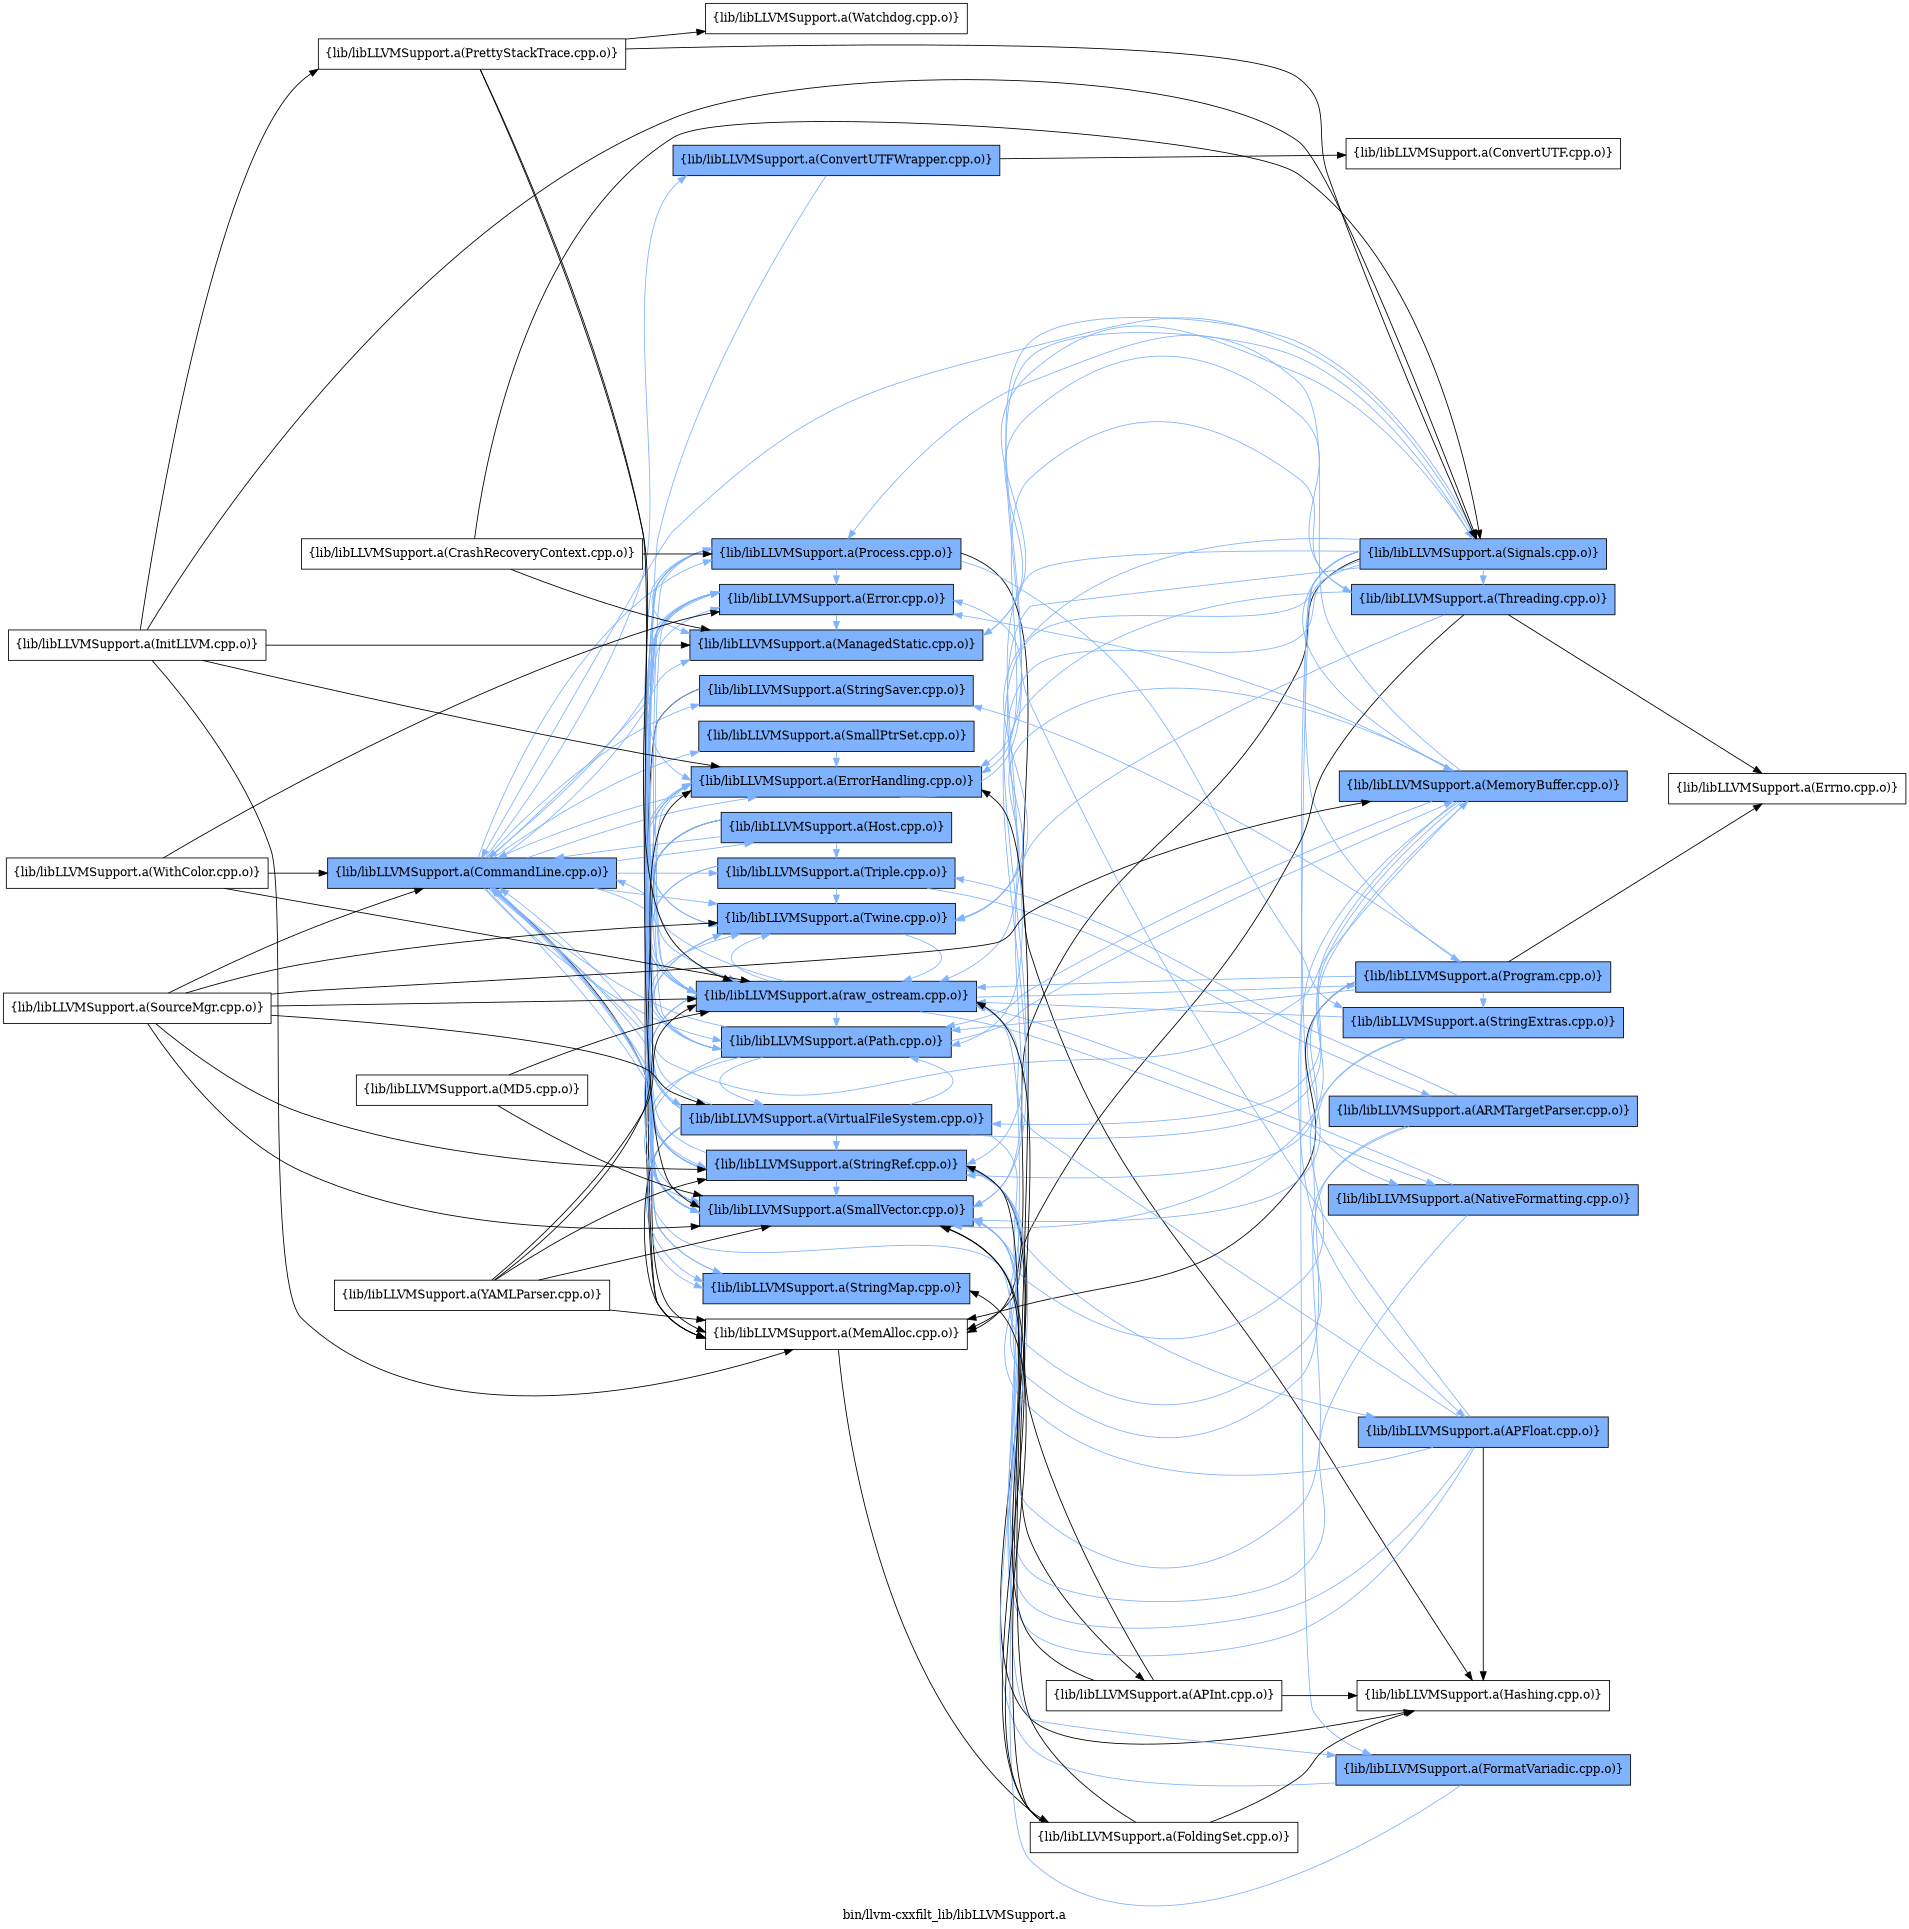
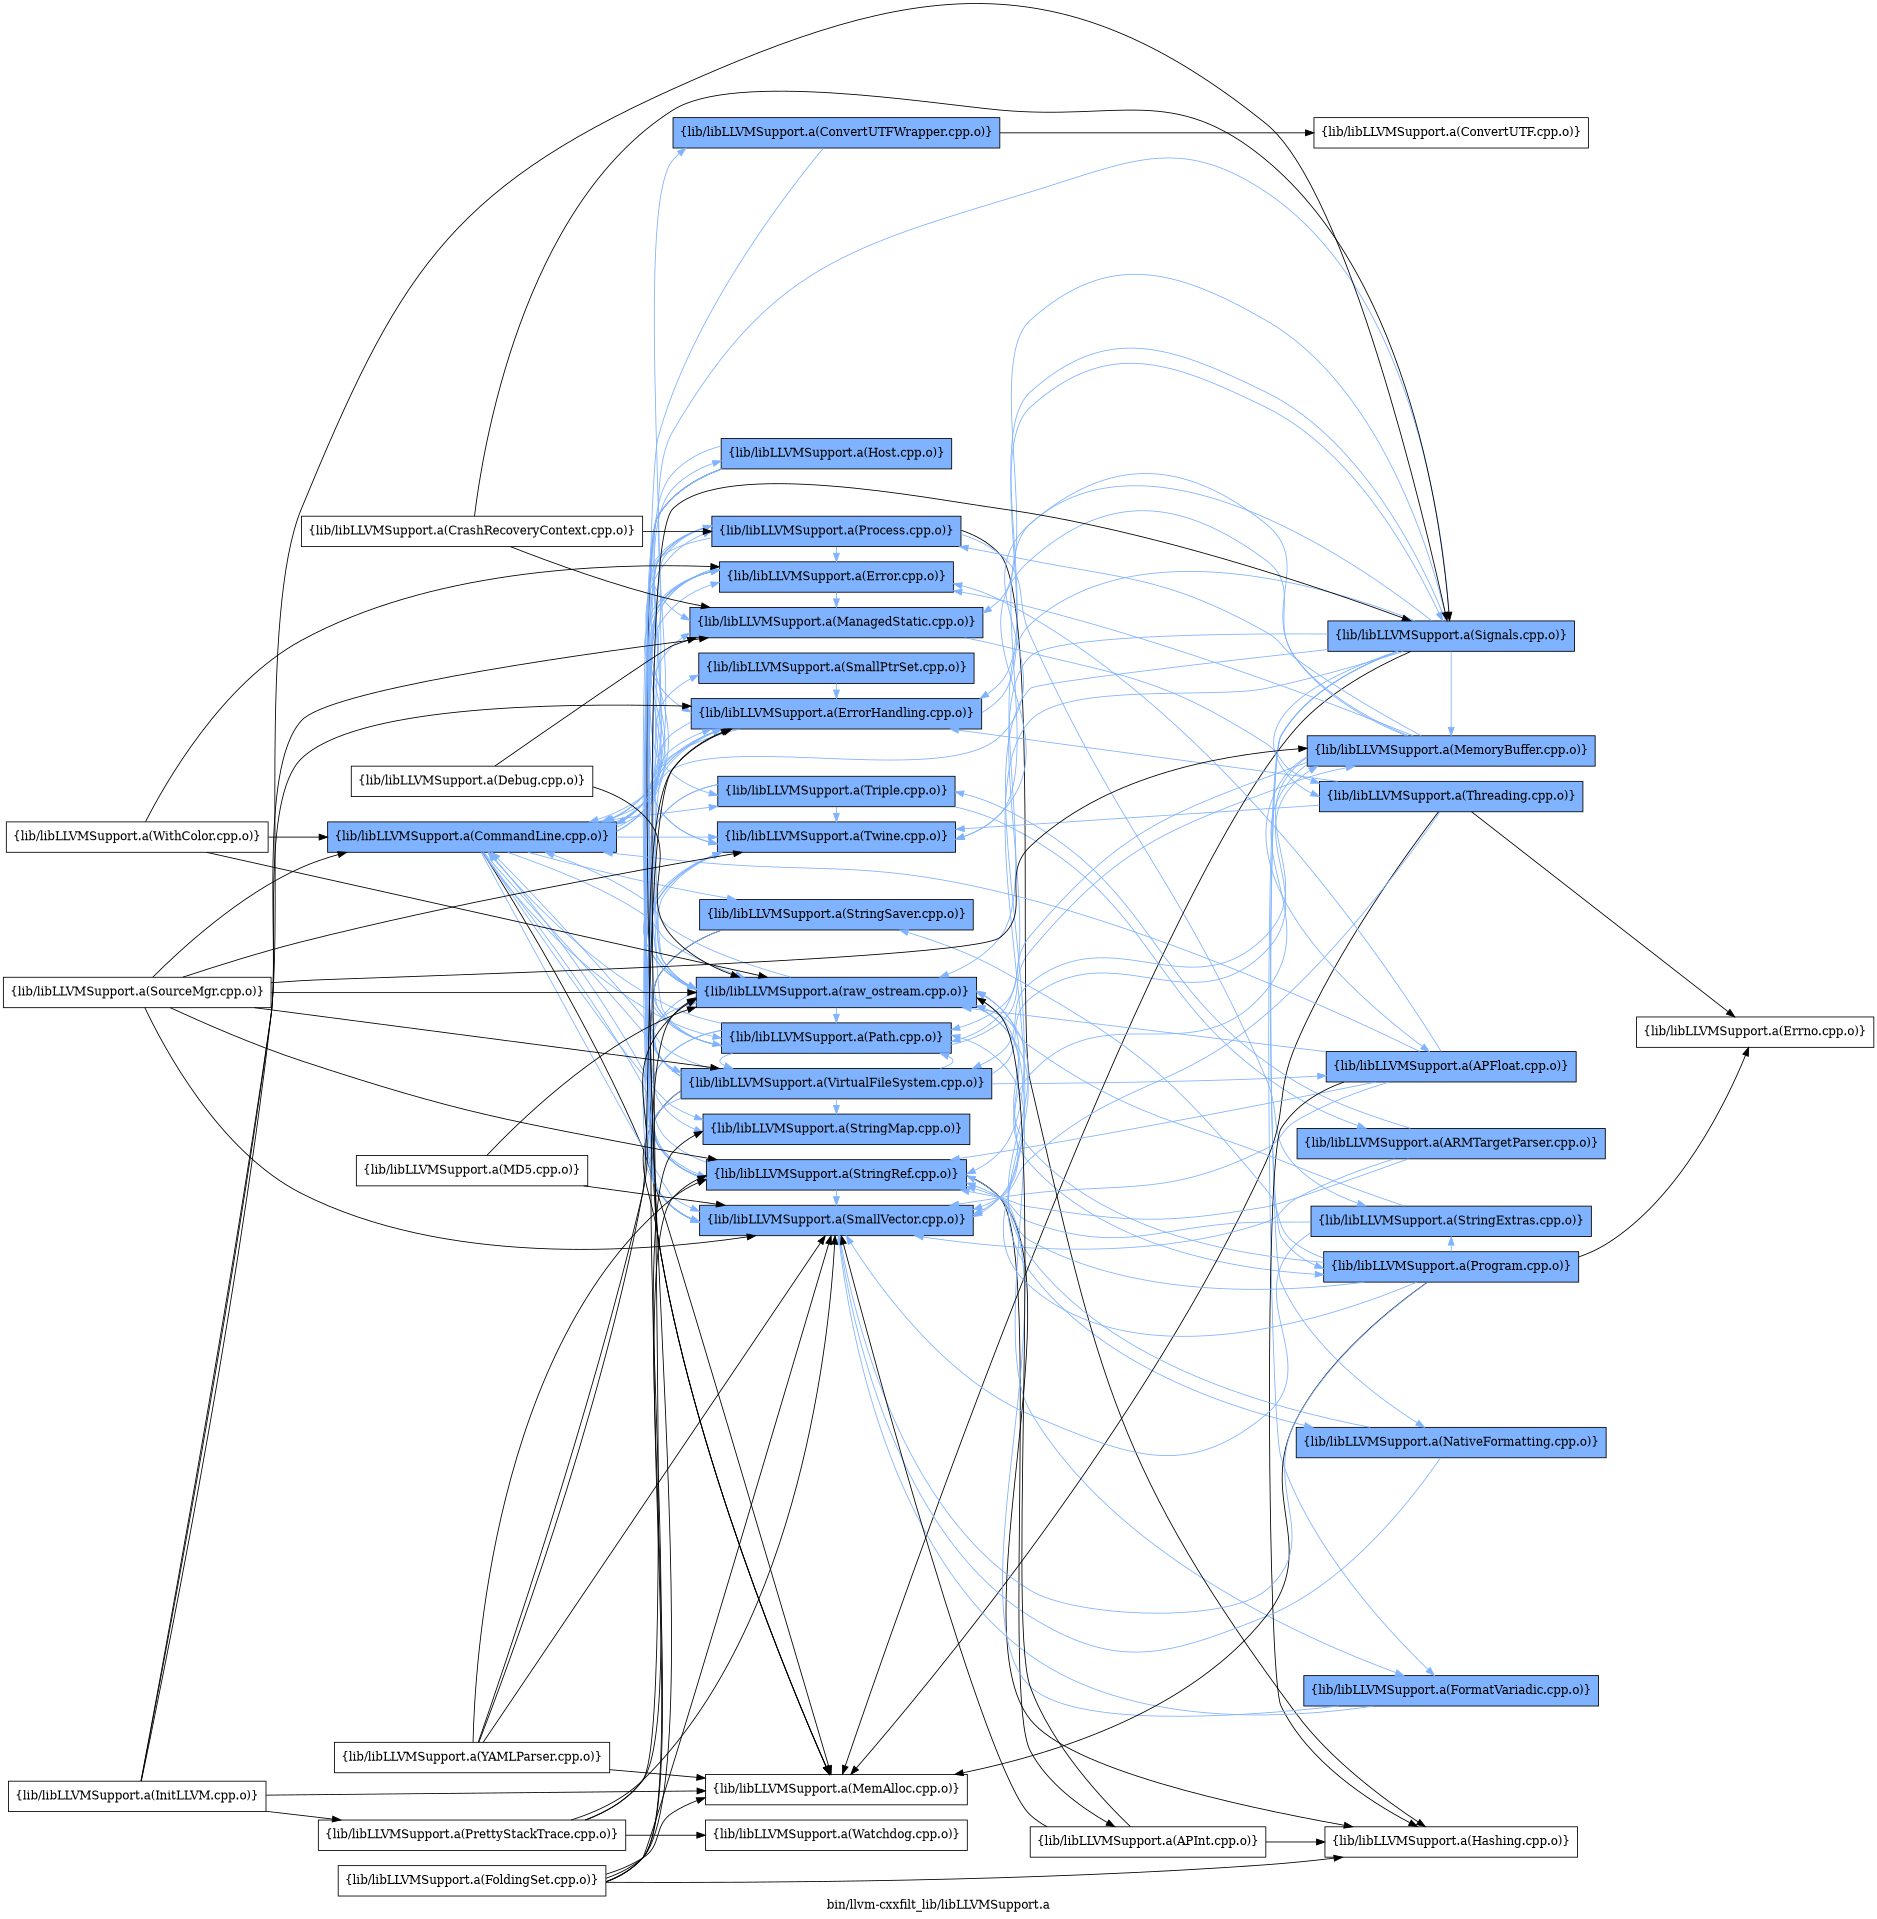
node "{lib/libLLVMSupport.a(Debug.cpp.o)}": added
edge "{lib/libLLVMSupport.a(StringMap.cpp.o)}" -> "{lib/libLLVMSupport.a(ErrorHandling.cpp.o)}": now "{lib/libLLVMSupport.a(VirtualFileSystem.cpp.o)}" -> "{lib/libLLVMSupport.a(ErrorHandling.cpp.o)}"
edge "{lib/libLLVMSupport.a(MemAlloc.cpp.o)}" -> "{lib/libLLVMSupport.a(FoldingSet.cpp.o)}": reversed
